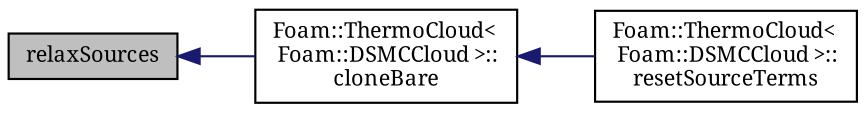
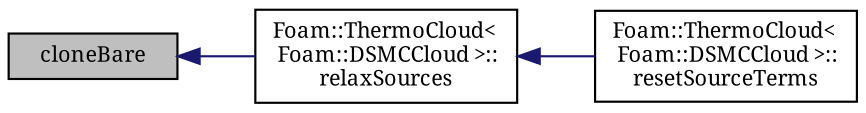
node "relaxSources": label "relaxSources" -> "cloneBare"
node "Foam::ThermoCloud< Foam::DSMCCloud >:: cloneBare": label "Foam::ThermoCloud< Foam::DSMCCloud >:: cloneBare" -> "Foam::ThermoCloud< Foam::DSMCCloud >:: relaxSources"
